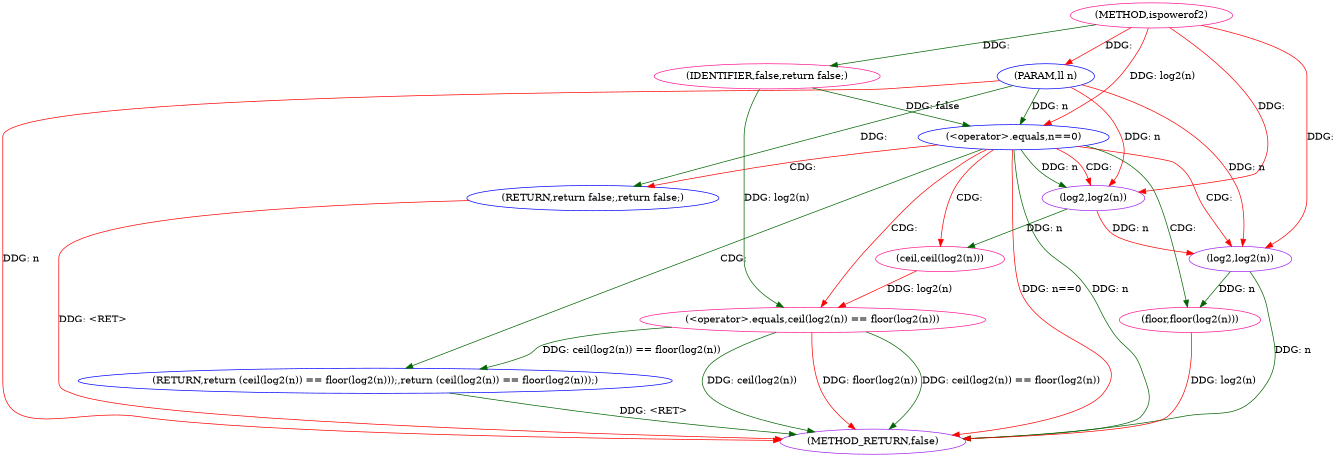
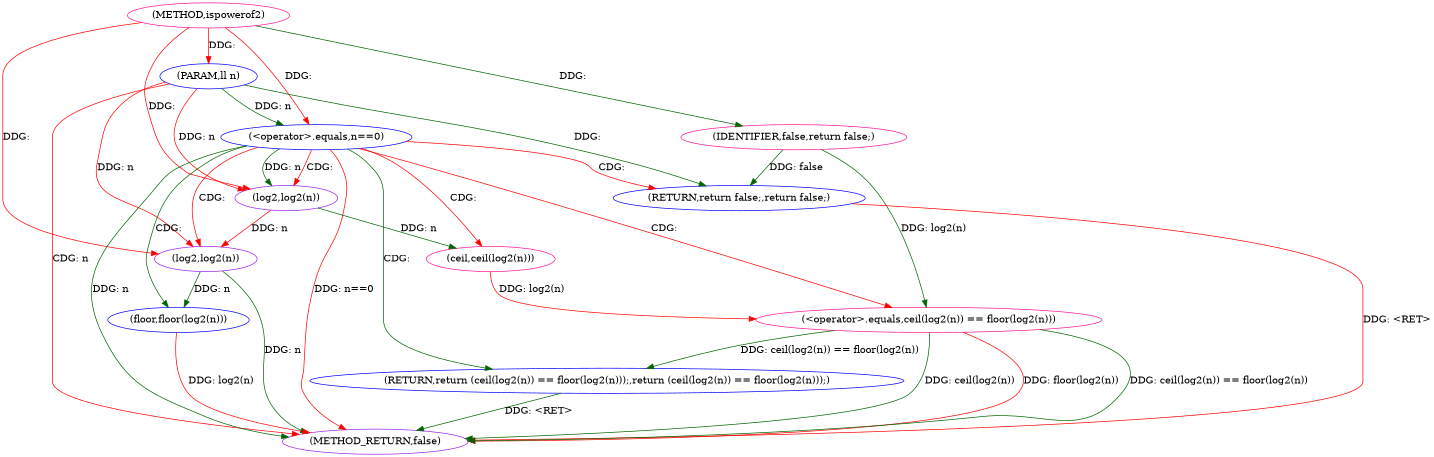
edge "(METHOD,ispowerof2)" -> "(<operator>.equals,n==0)": label "DDG: log2(n)" -> "DDG: "
edge "(IDENTIFIER,false,return false;)" -> "(<operator>.equals,n==0)": now "(IDENTIFIER,false,return false;)" -> "(RETURN,return false;,return false;)"
edge "(PARAM,ll n)" -> "(METHOD_RETURN,false)": label "DDG: n" -> "CDG: n"
node "(floor,floor(log2(n)))": color deeppink -> blue
